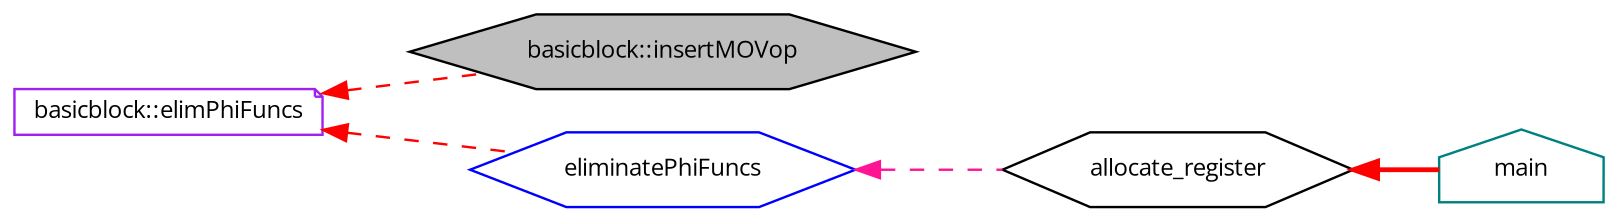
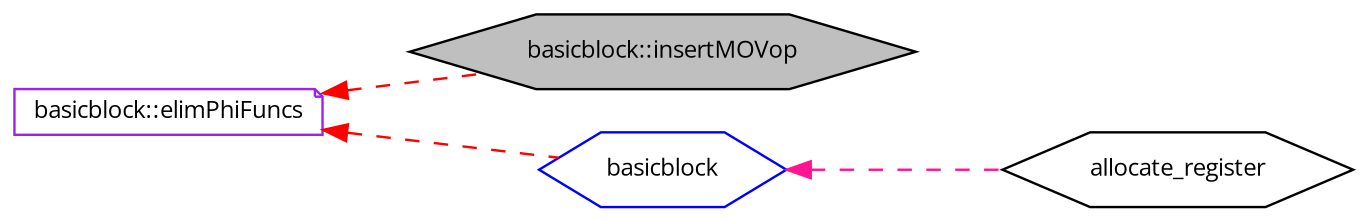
node "eliminatePhiFuncs": label "eliminatePhiFuncs" -> "basicblock"
node "main": removed
